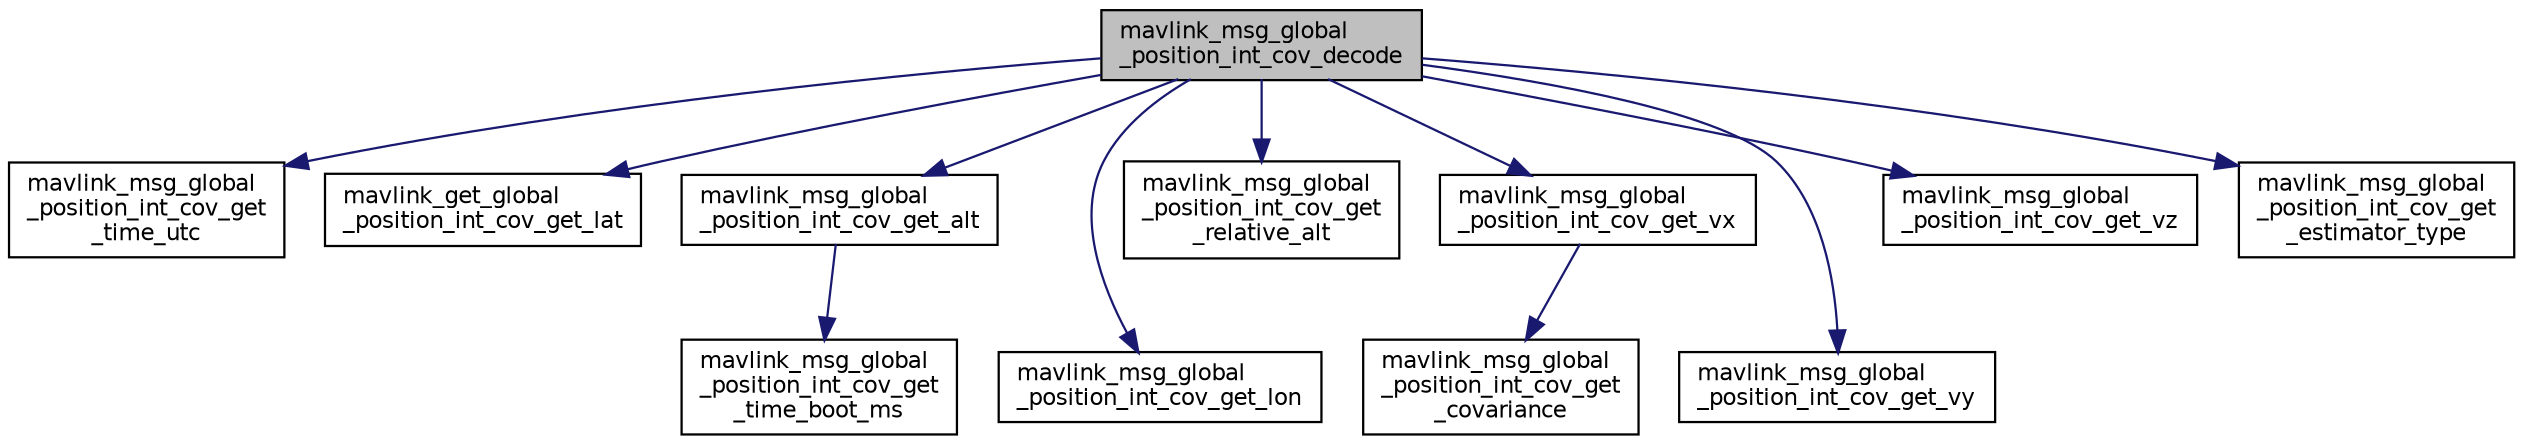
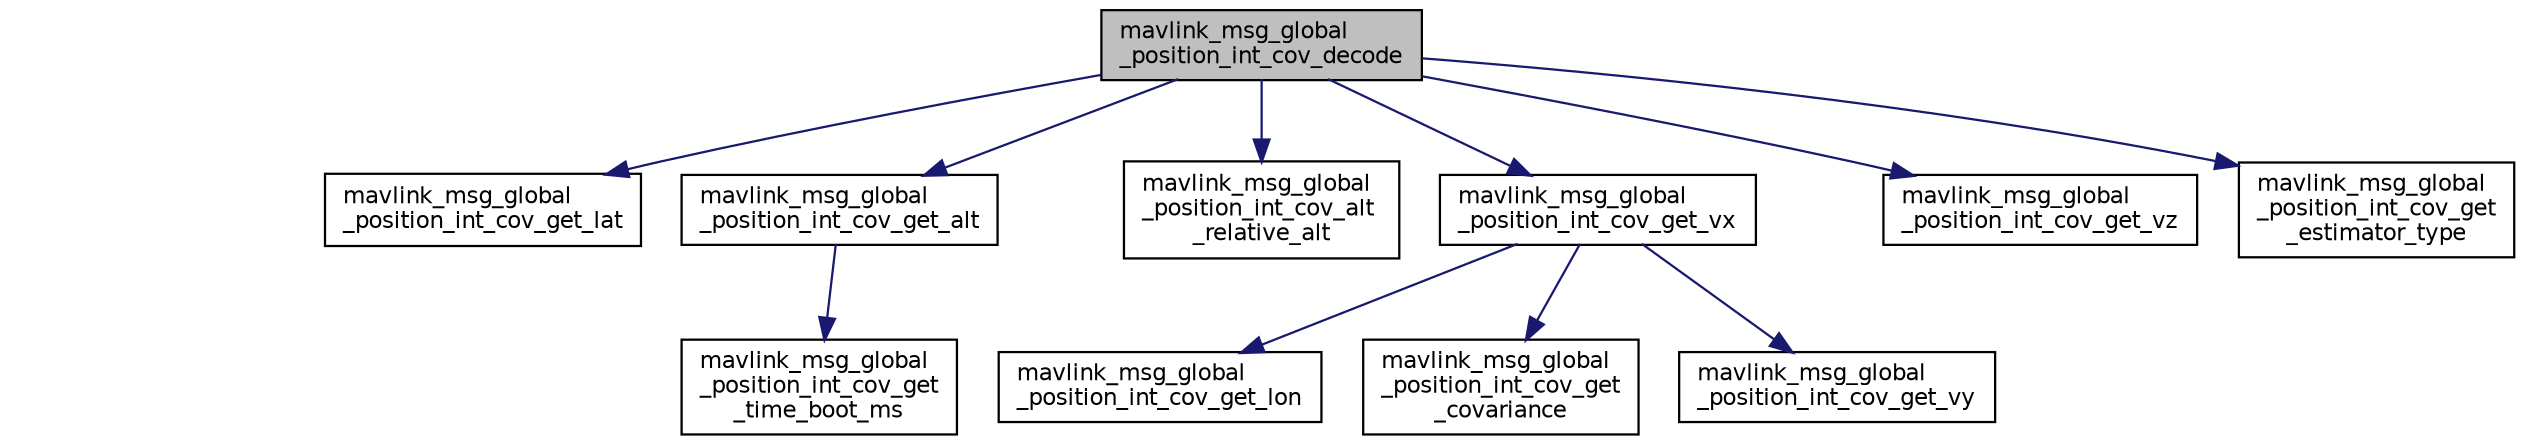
edge "mavlink_msg_global _position_int_cov_decode" -> "mavlink_msg_global _position_int_cov_get_vy": now "mavlink_msg_global _position_int_cov_get_vx" -> "mavlink_msg_global _position_int_cov_get_vy"
edge "mavlink_msg_global _position_int_cov_decode" -> "mavlink_msg_global _position_int_cov_get_lon": now "mavlink_msg_global _position_int_cov_get_vx" -> "mavlink_msg_global _position_int_cov_get_lon"
node "mavlink_msg_global _position_int_cov_get _time_utc": removed
node "mavlink_get_global _position_int_cov_get_lat": label "mavlink_get_global _position_int_cov_get_lat" -> "mavlink_msg_global _position_int_cov_get_lat"
node "mavlink_msg_global _position_int_cov_get _relative_alt": label "mavlink_msg_global _position_int_cov_get _relative_alt" -> "mavlink_msg_global _position_int_cov_alt _relative_alt"
